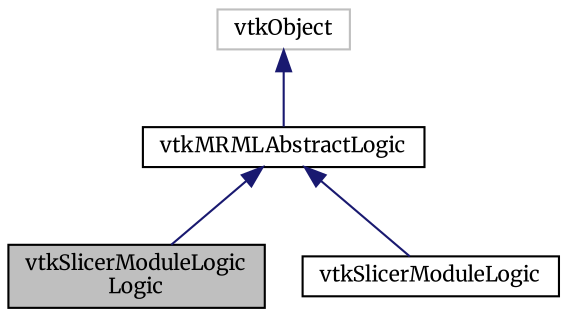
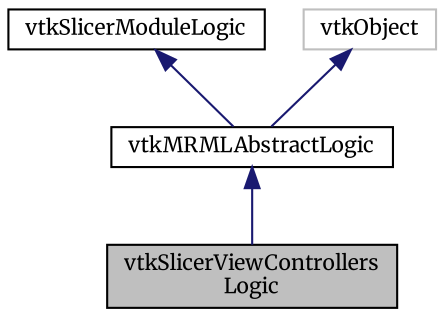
edge "vtkSlicerModuleLogic" -> "vtkMRMLAbstractLogic": reversed
node "vtkSlicerModuleLogic Logic": label "vtkSlicerModuleLogic Logic" -> "vtkSlicerViewControllers Logic"
